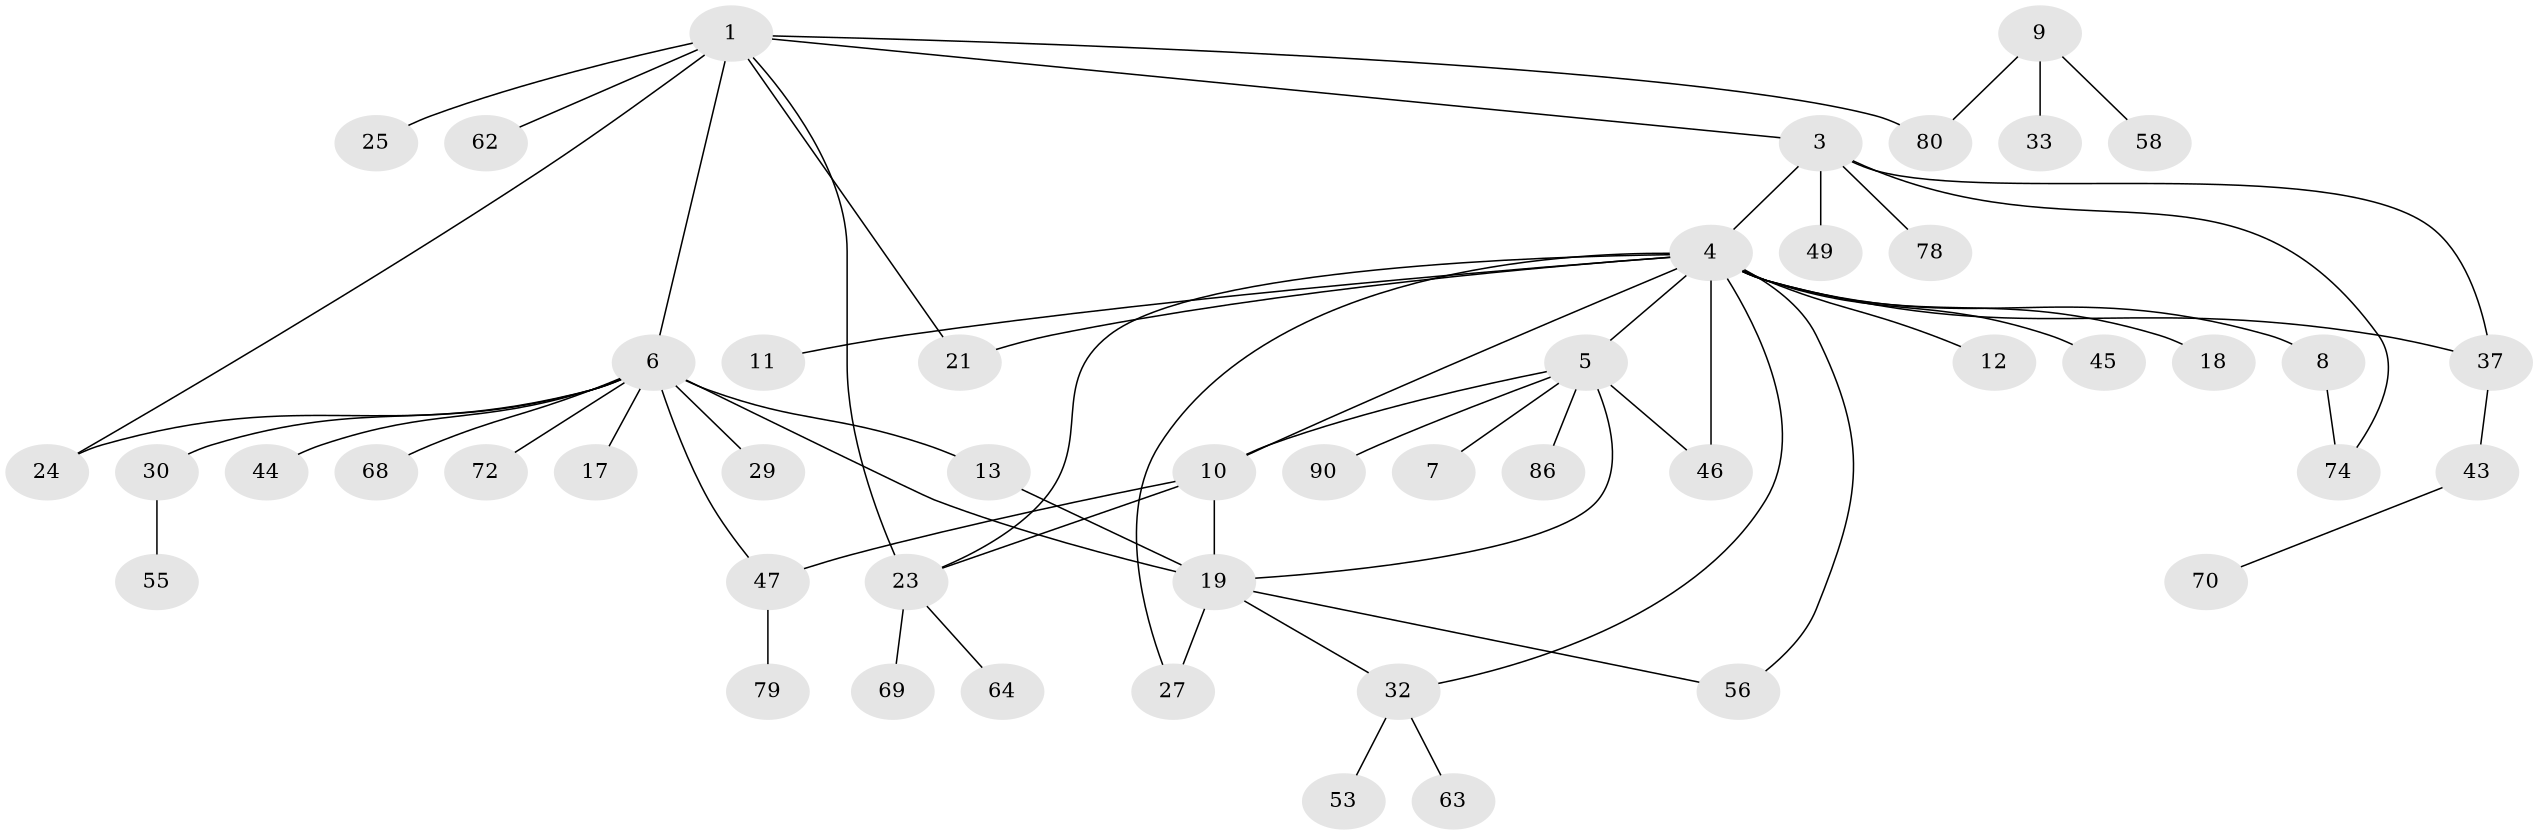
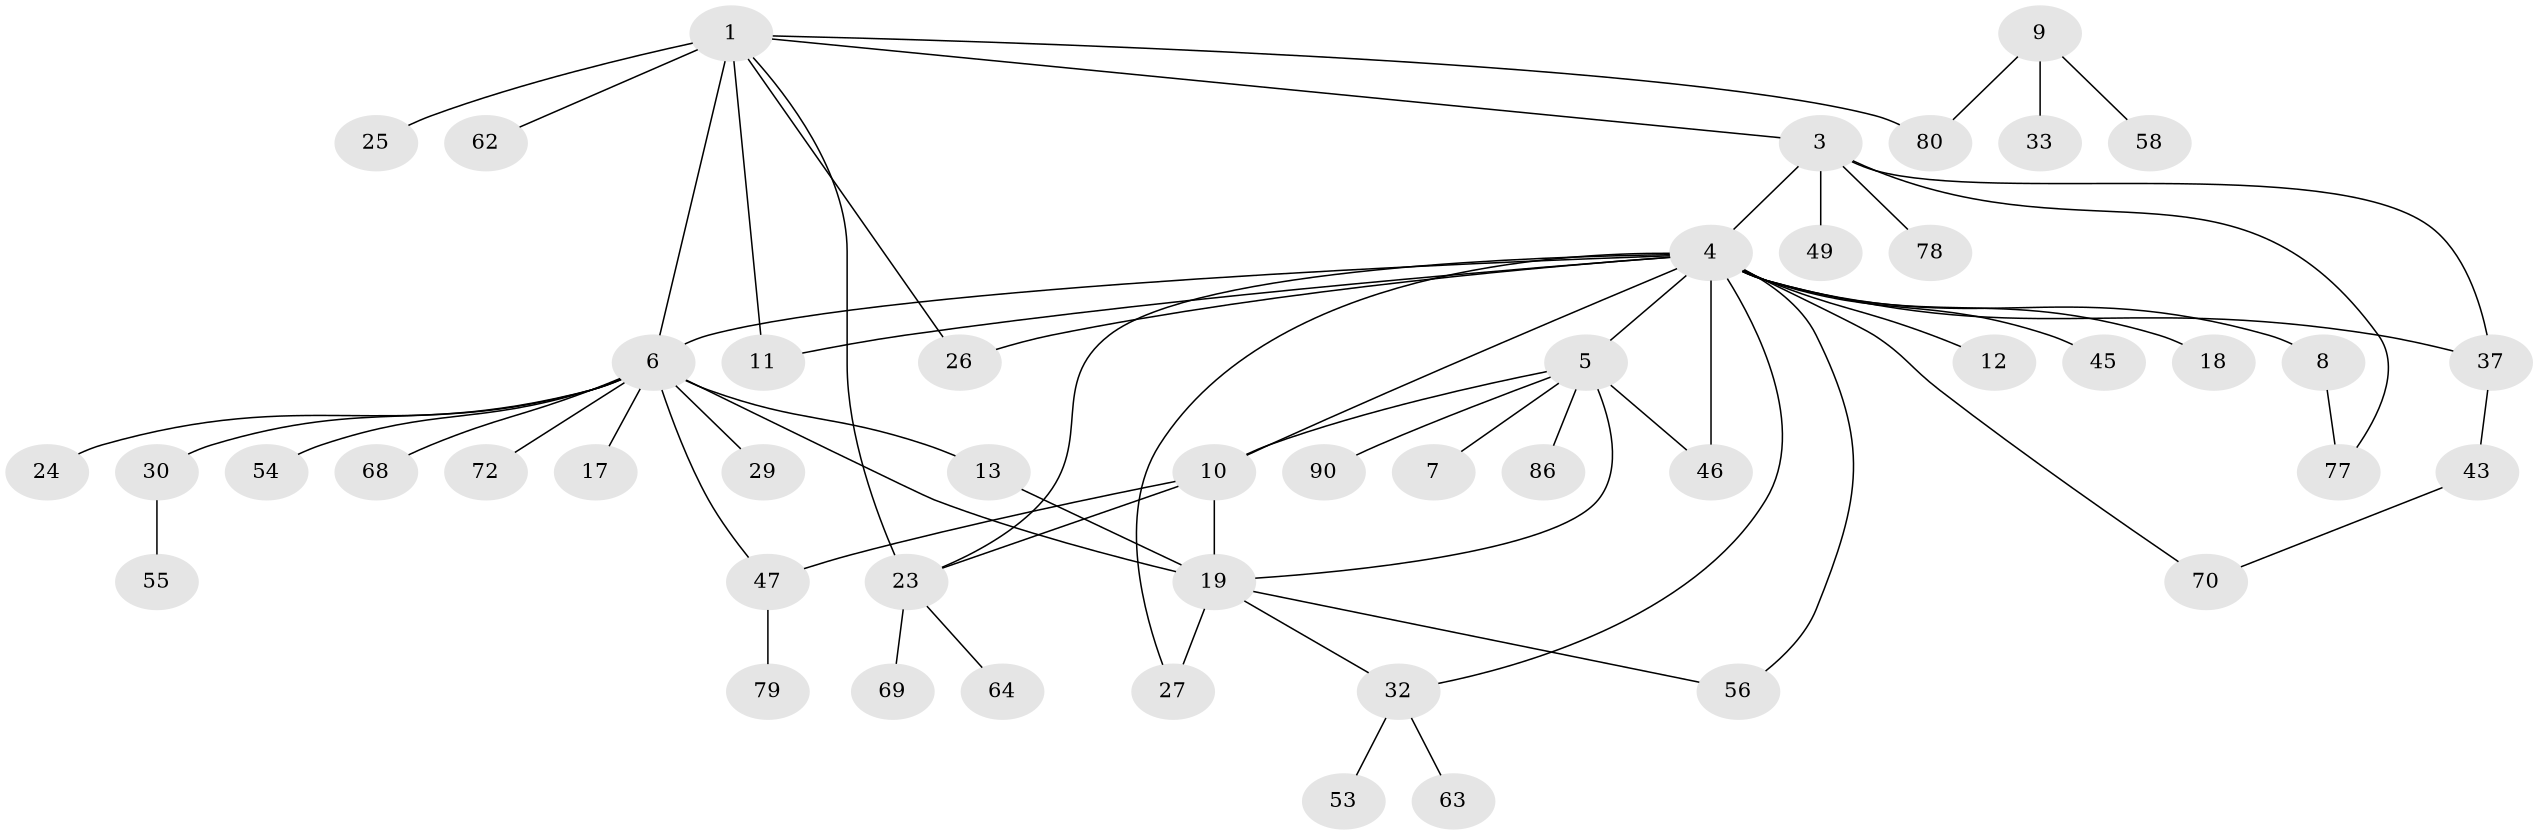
edge "1" -- "24": now "1" -- "11"
edge "4" -- "6": added
node "21": label "21" -> "26"
edge "4" -- "70": added
node "44": label "44" -> "54"
node "74": label "74" -> "77"
